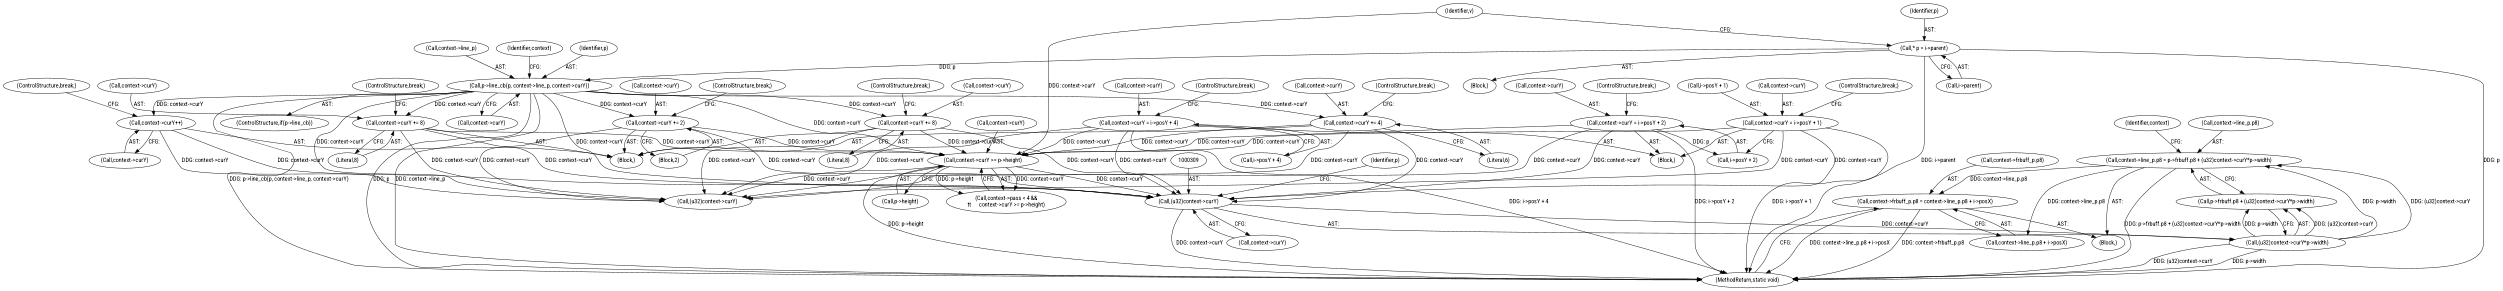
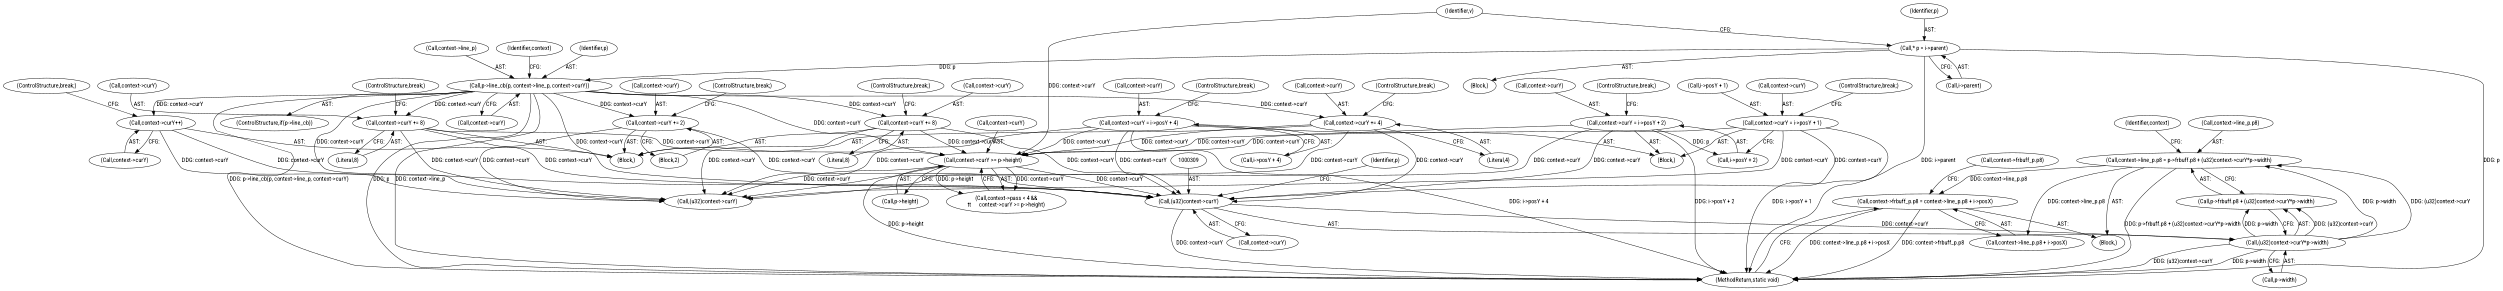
edge "(Call,context->curY += 2)" -> "(Call,context->curY >= p->height)": removed, label "DDG: context->curY"
node "(Literal,6)": label "(Literal,6)" -> "(Literal,4)"
edge "(Call,context->frbuff_p.p8)" -> "(Call,context->frbuff_p.p8 = context->line_p.p8 + i->posX)": label "AST: " -> "CFG: "
node "(Call,p->width)": added
